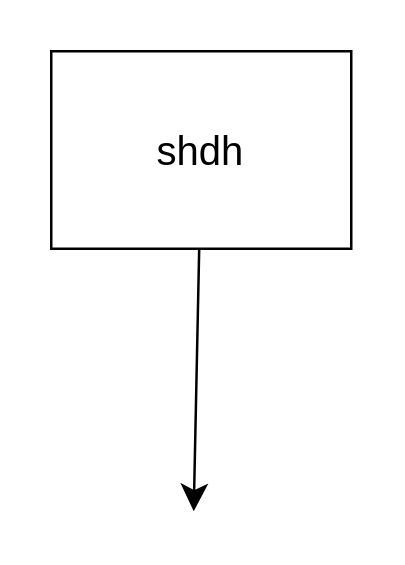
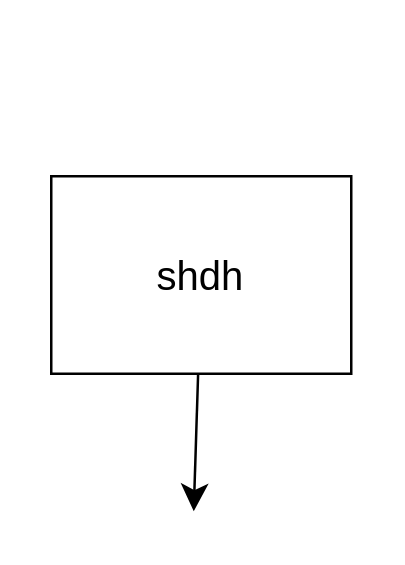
node "shdh": moved (201, 150) -> (201, 275)
